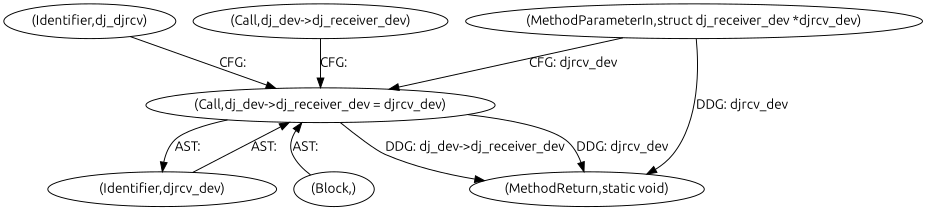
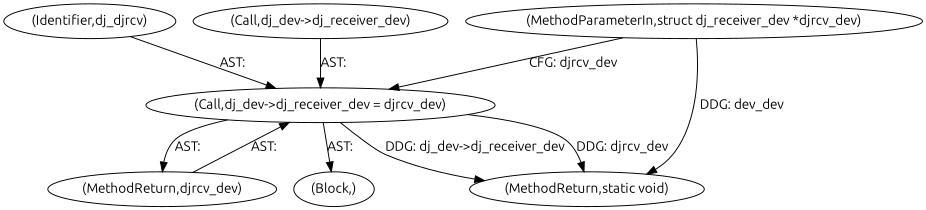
edge "(Identifier,dj_djrcv)" -> "(Call,dj_dev->dj_receiver_dev = djrcv_dev)": label "CFG: " -> "AST: "
edge "(Call,dj_dev->dj_receiver_dev)" -> "(Call,dj_dev->dj_receiver_dev = djrcv_dev)": label "CFG: " -> "AST: "
edge "(MethodParameterIn,struct dj_receiver_dev *djrcv_dev)" -> "(MethodReturn,static void)": label "DDG: djrcv_dev" -> "DDG: dev_dev"
edge "(Block,)" -> "(Call,dj_dev->dj_receiver_dev = djrcv_dev)": reversed
node "(Identifier,djrcv_dev)": label "(Identifier,djrcv_dev)" -> "(MethodReturn,djrcv_dev)"
